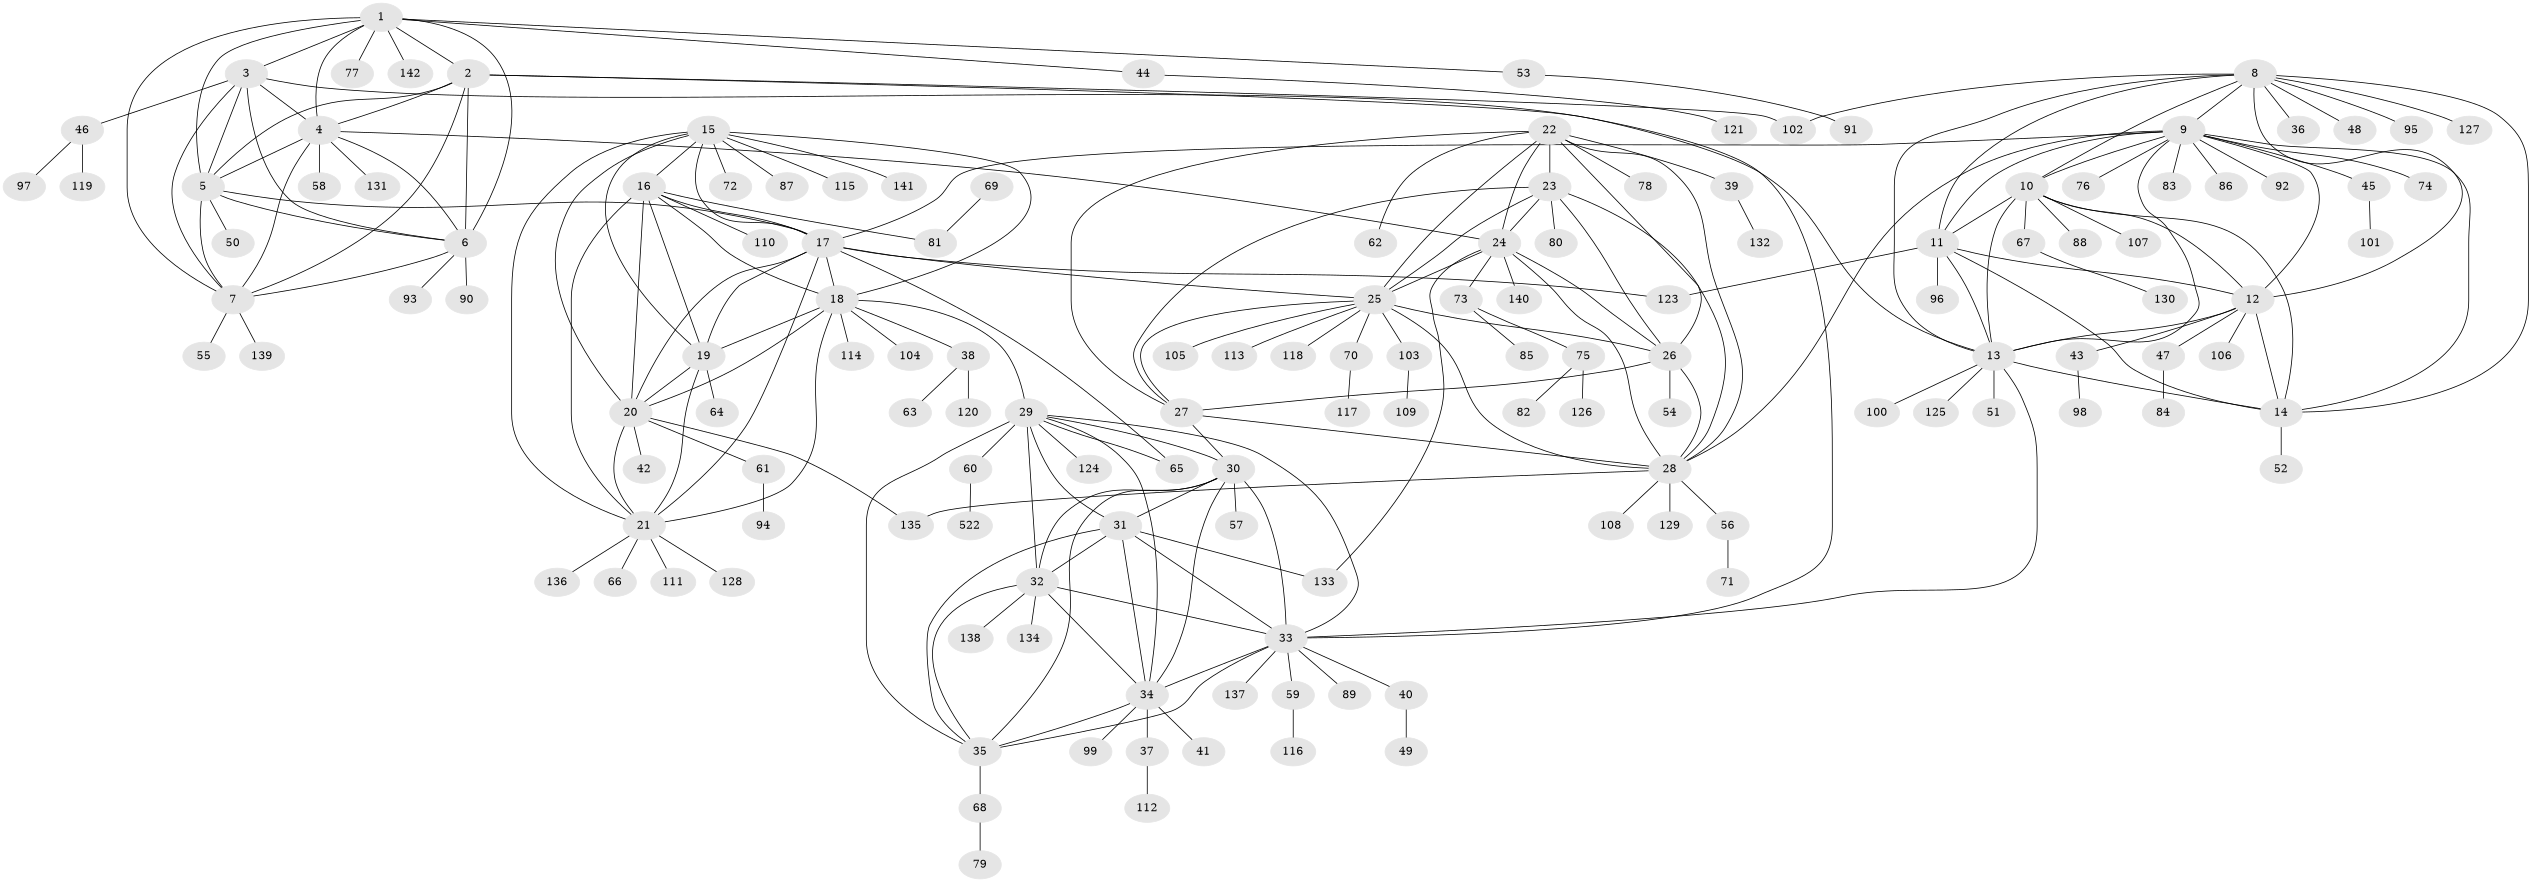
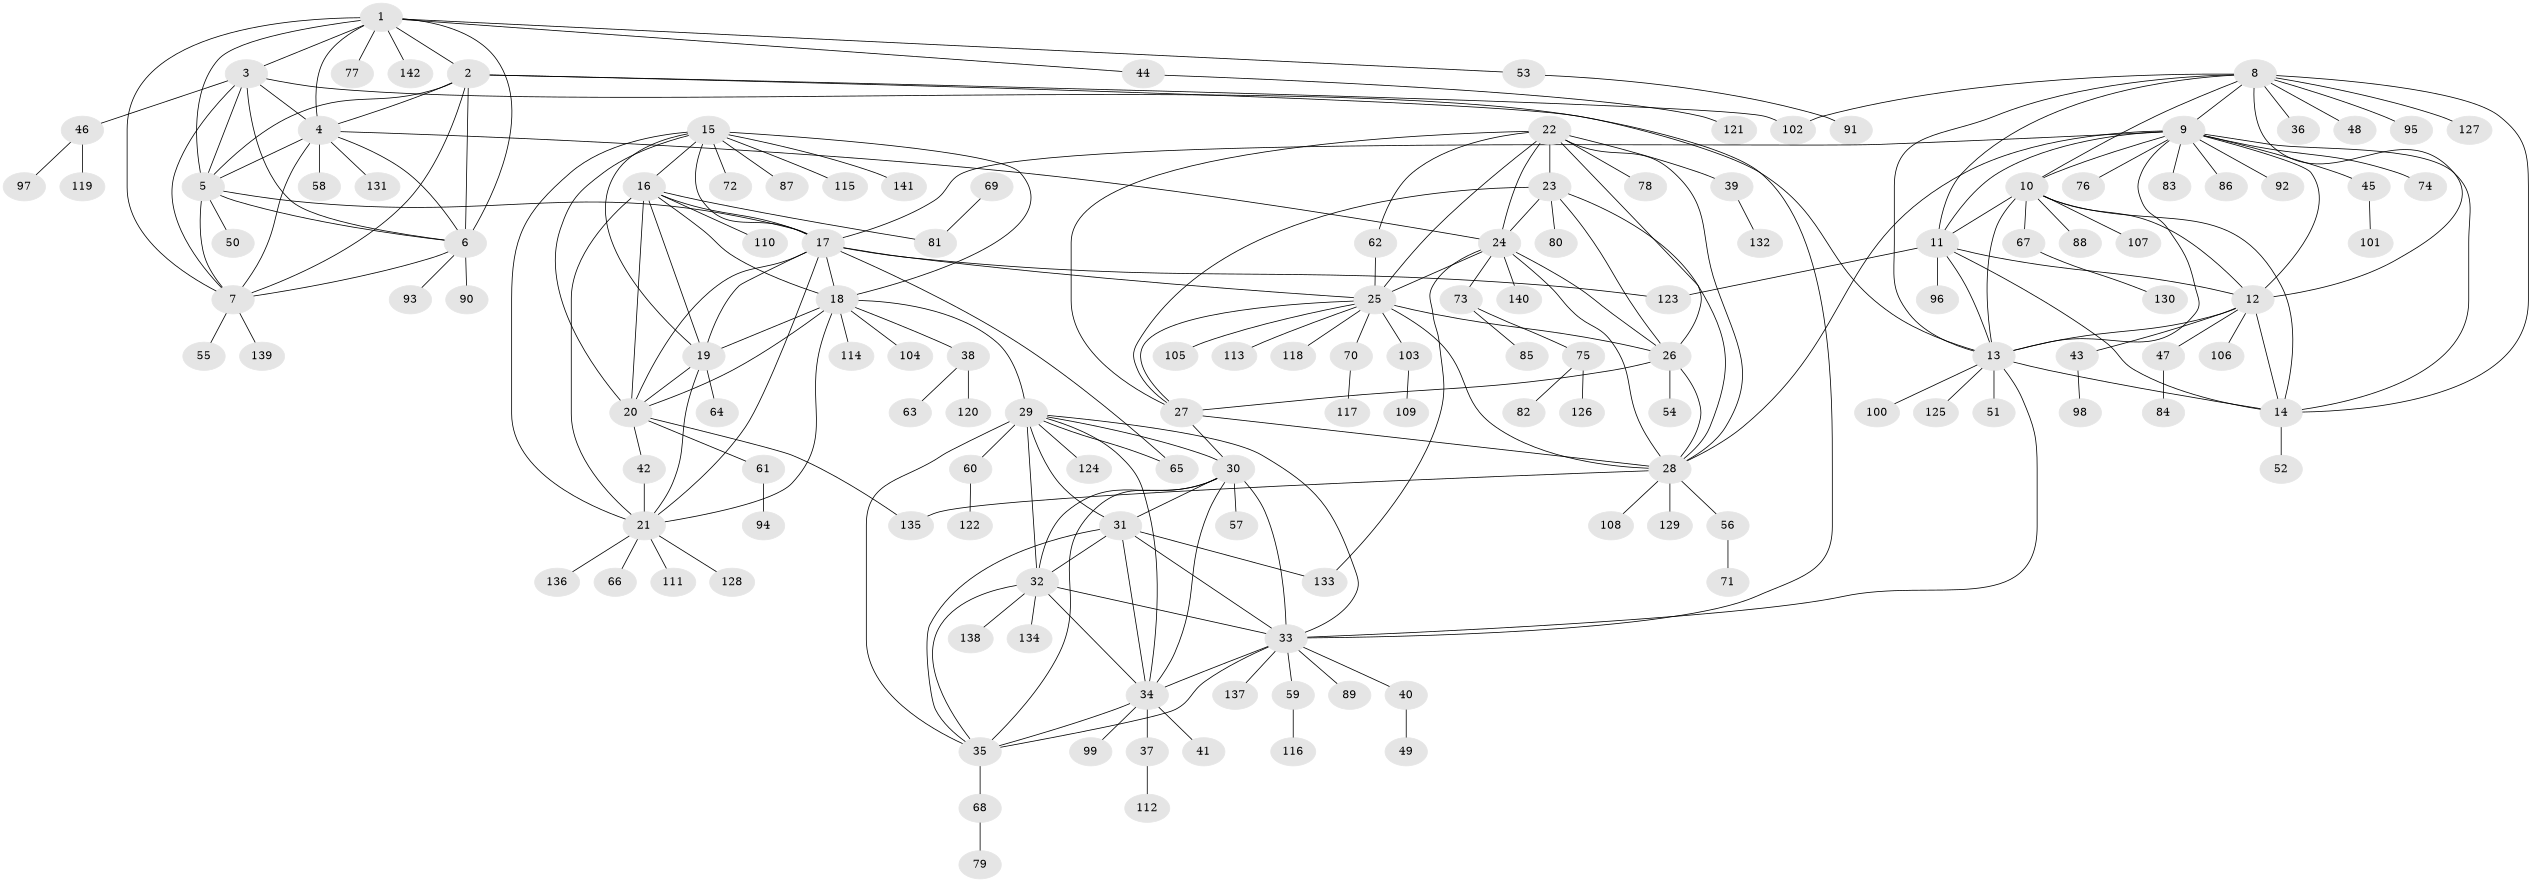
edge "23" -- "25": now "62" -- "25"
edge "20" -- "21": now "42" -- "21"
node "522": label "522" -> "122"
